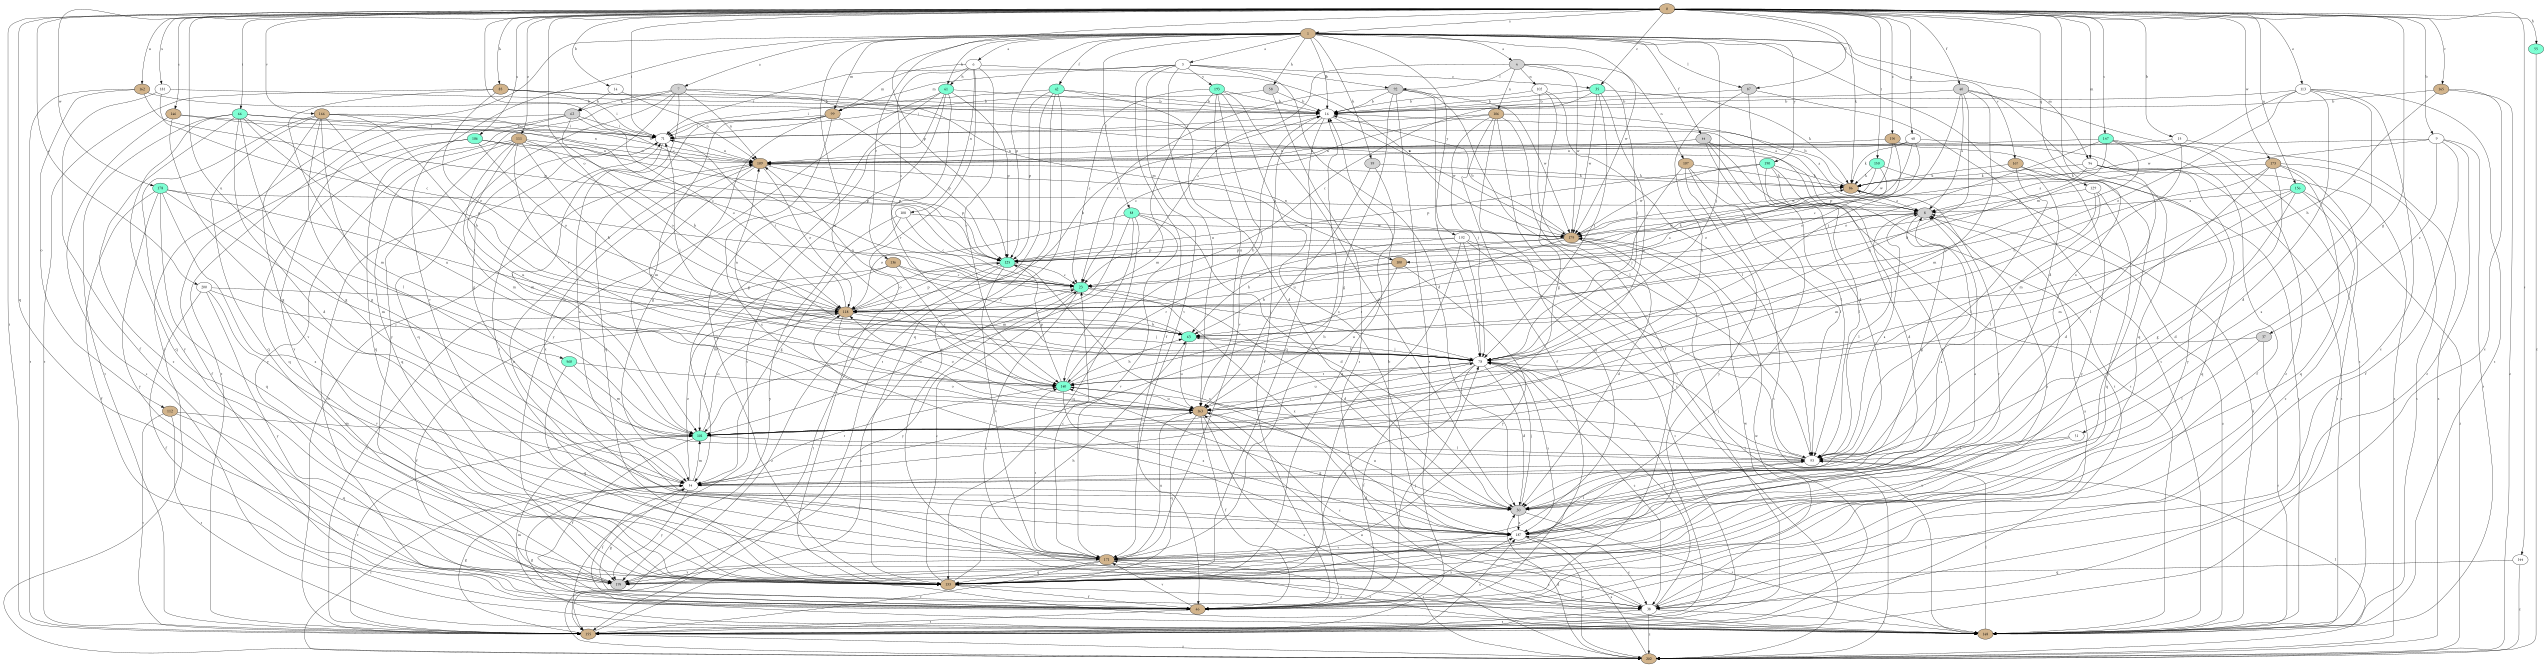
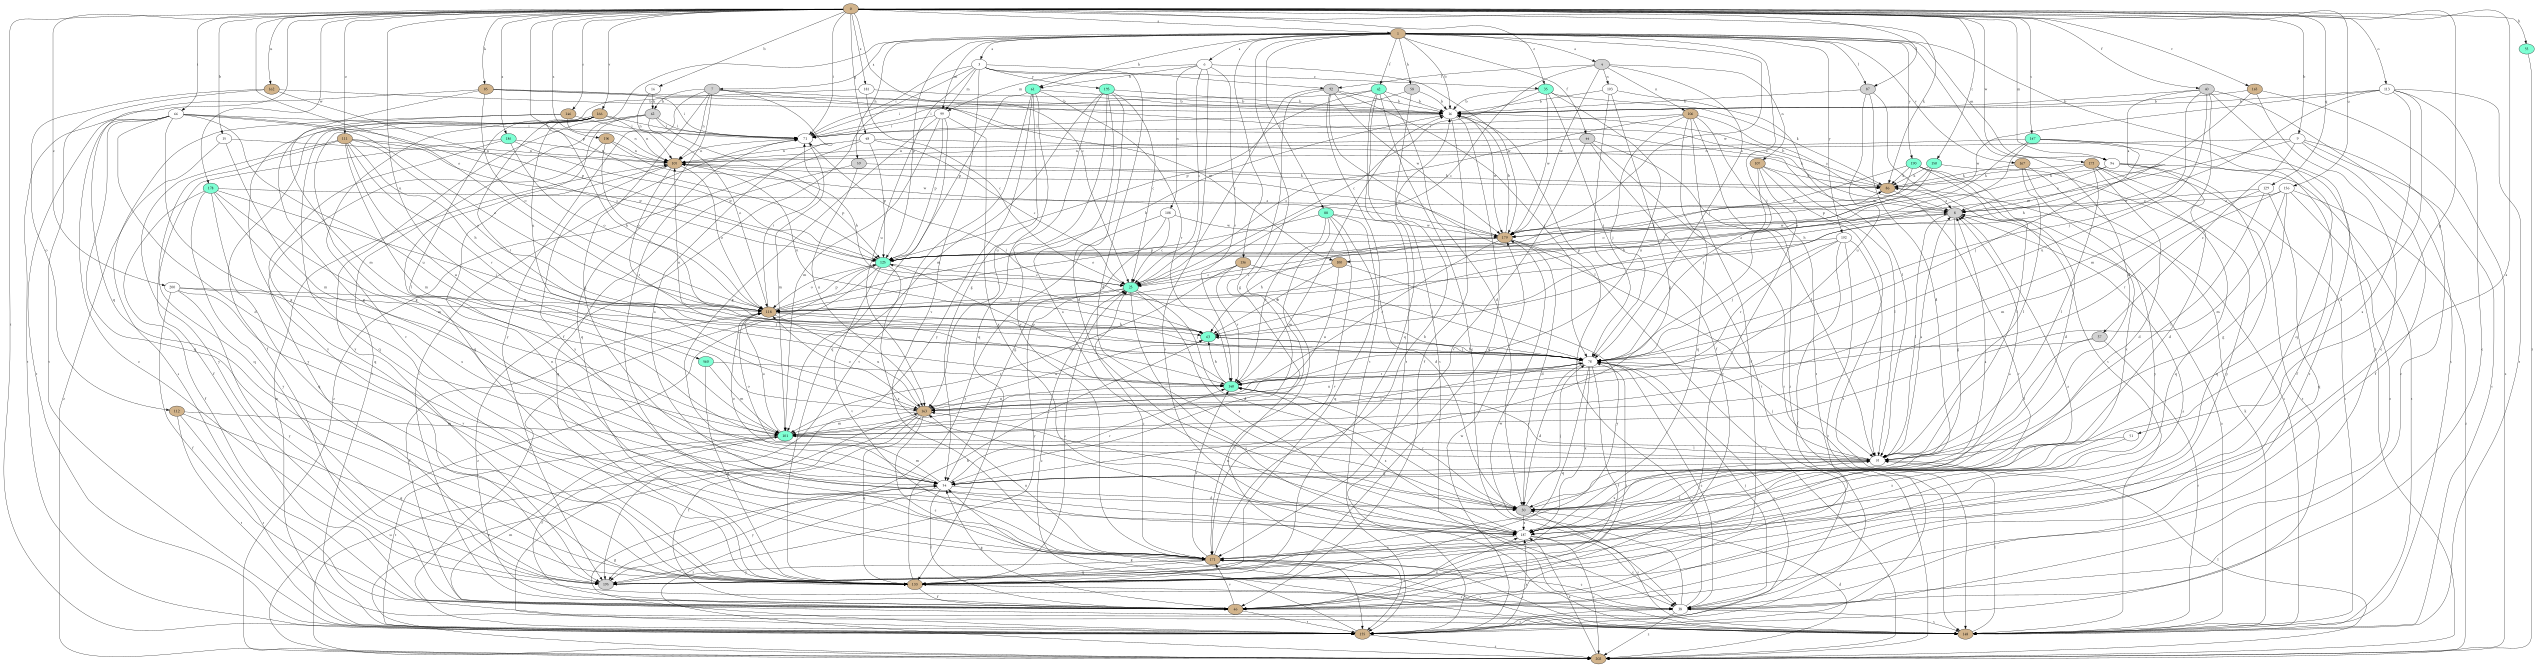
node "66": fillcolor aquamarine -> white
node "99": fillcolor tan -> white
node "156": fillcolor aquamarine -> white
node "144": removed
